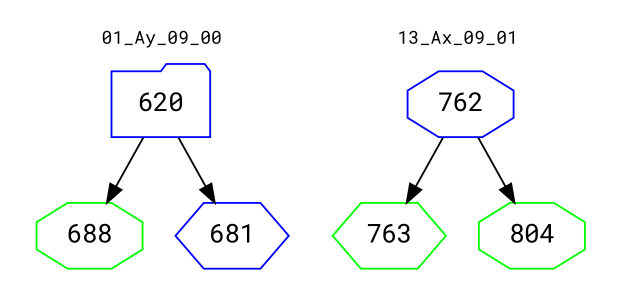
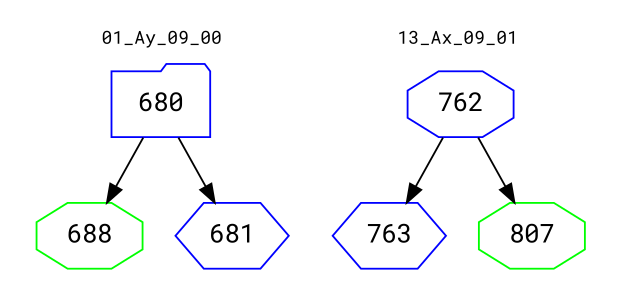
node "620": label "620" -> "680"
node "763": color green -> blue
node "804": label "804" -> "807"
